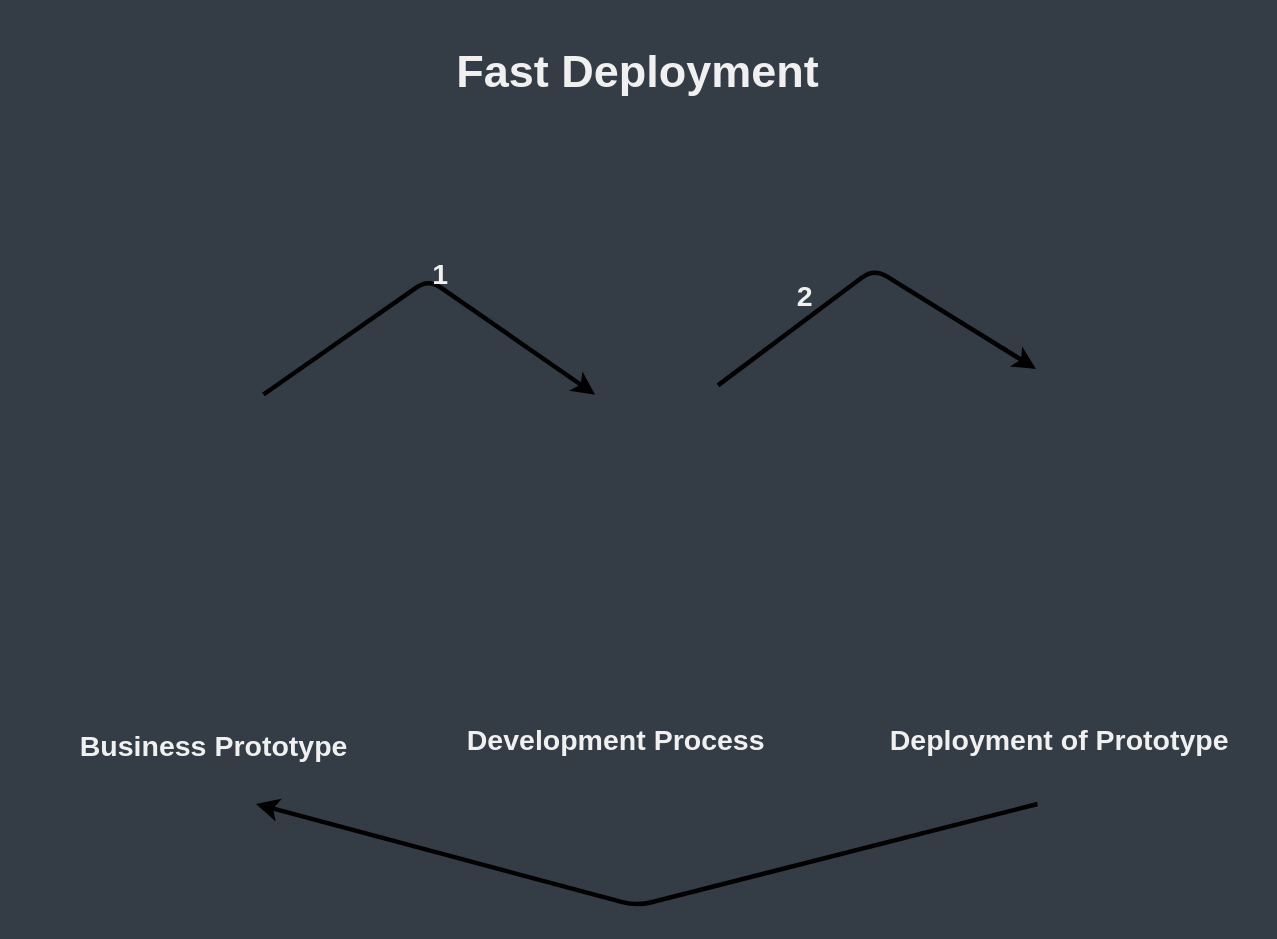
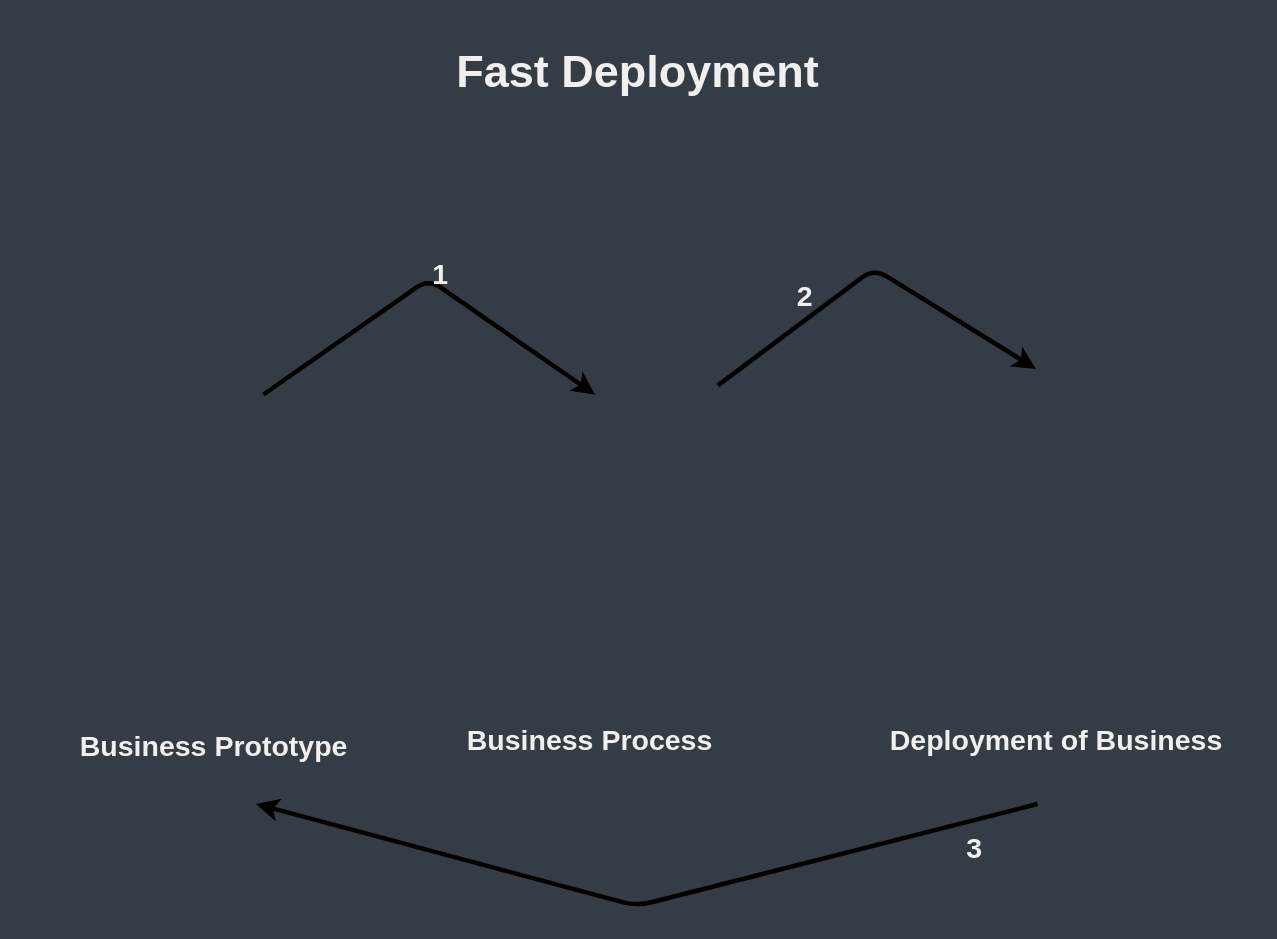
node "Development Process": label "Development Process" -> "Business Process"
node "Deployment of Prototype": label "Deployment of Prototype" -> "Deployment of Business"
node "3": added
